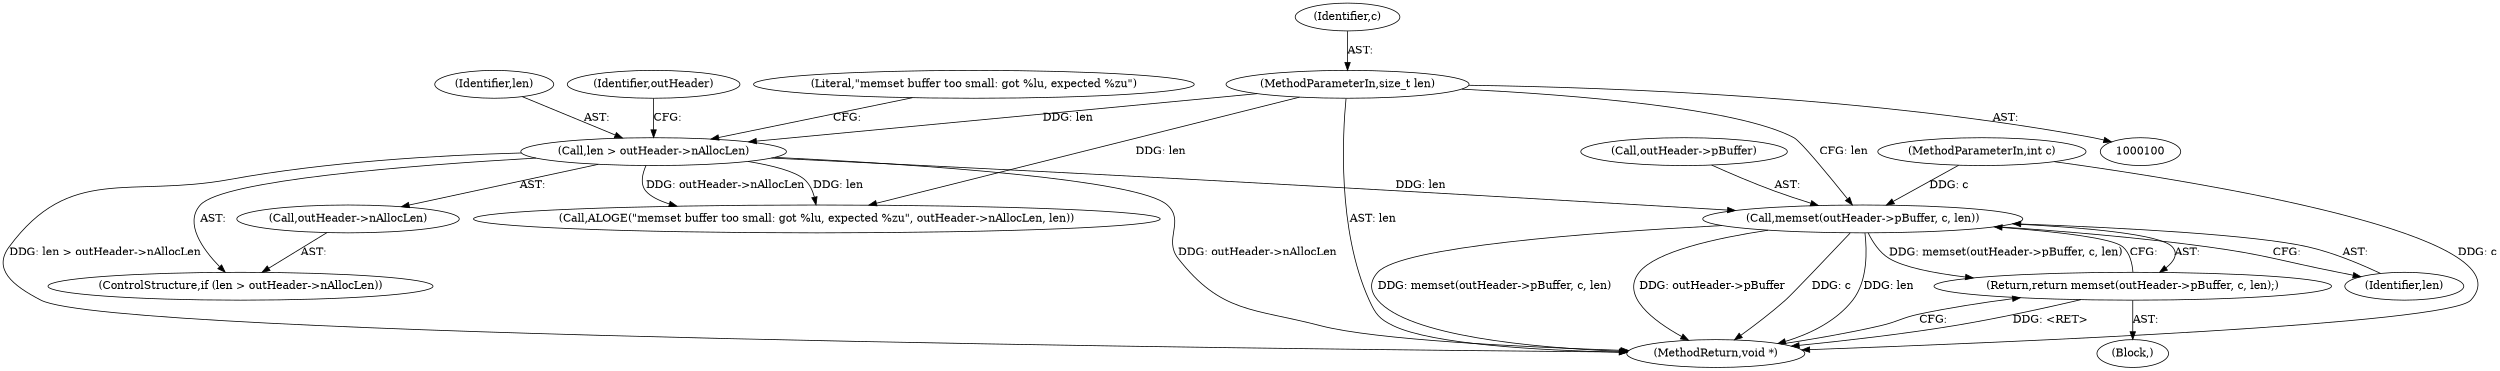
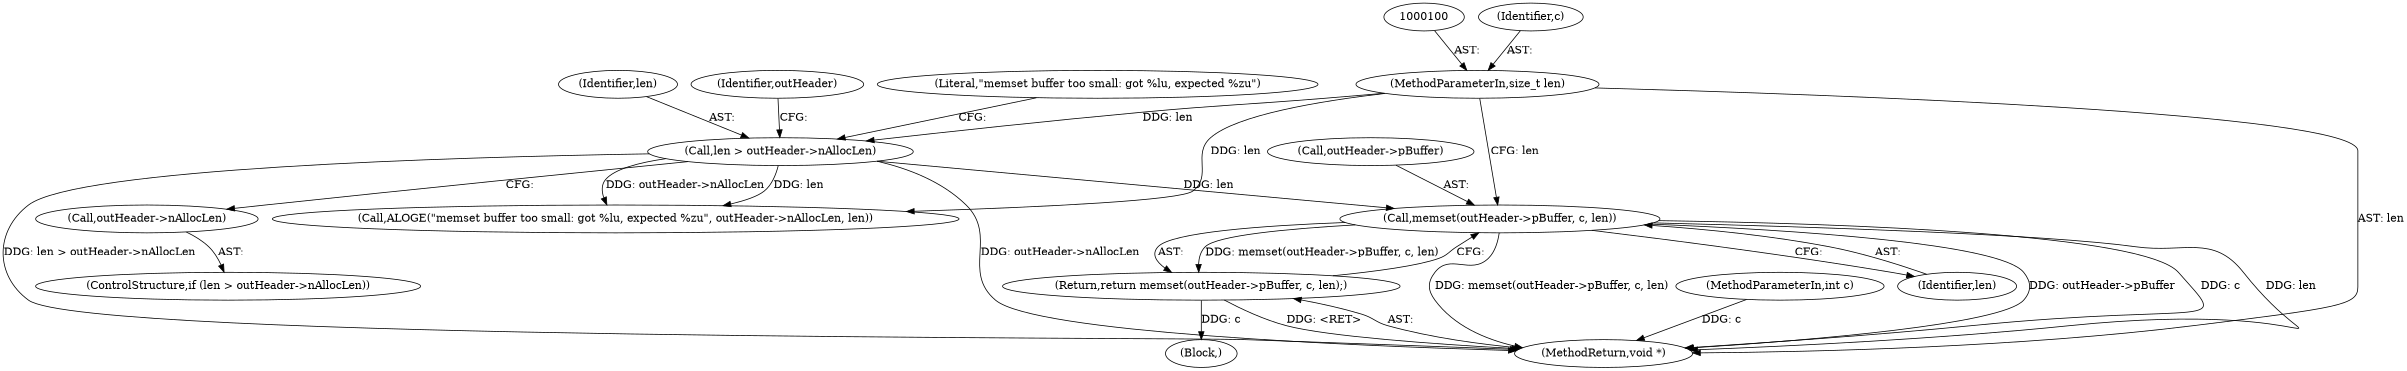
edge "(MethodParameterIn,size_t len)" -> "1000100": reversed
edge "(Call,len > outHeader->nAllocLen)" -> "(ControlStructure,if (len > outHeader->nAllocLen))": removed, label "AST:"
edge "(MethodParameterIn,int c)" -> "(Call,memset(outHeader->pBuffer, c, len))": removed, label "DDG: c"
edge "(Call,len > outHeader->nAllocLen)" -> "(Call,outHeader->nAllocLen)": label "AST: " -> "CFG: "
edge "(MethodReturn,void *)" -> "(Return,return memset(outHeader->pBuffer, c, len);)": label "CFG: " -> "AST: "
edge "(Return,return memset(outHeader->pBuffer, c, len);)" -> "(Block,)": label "AST: " -> "DDG: c"
